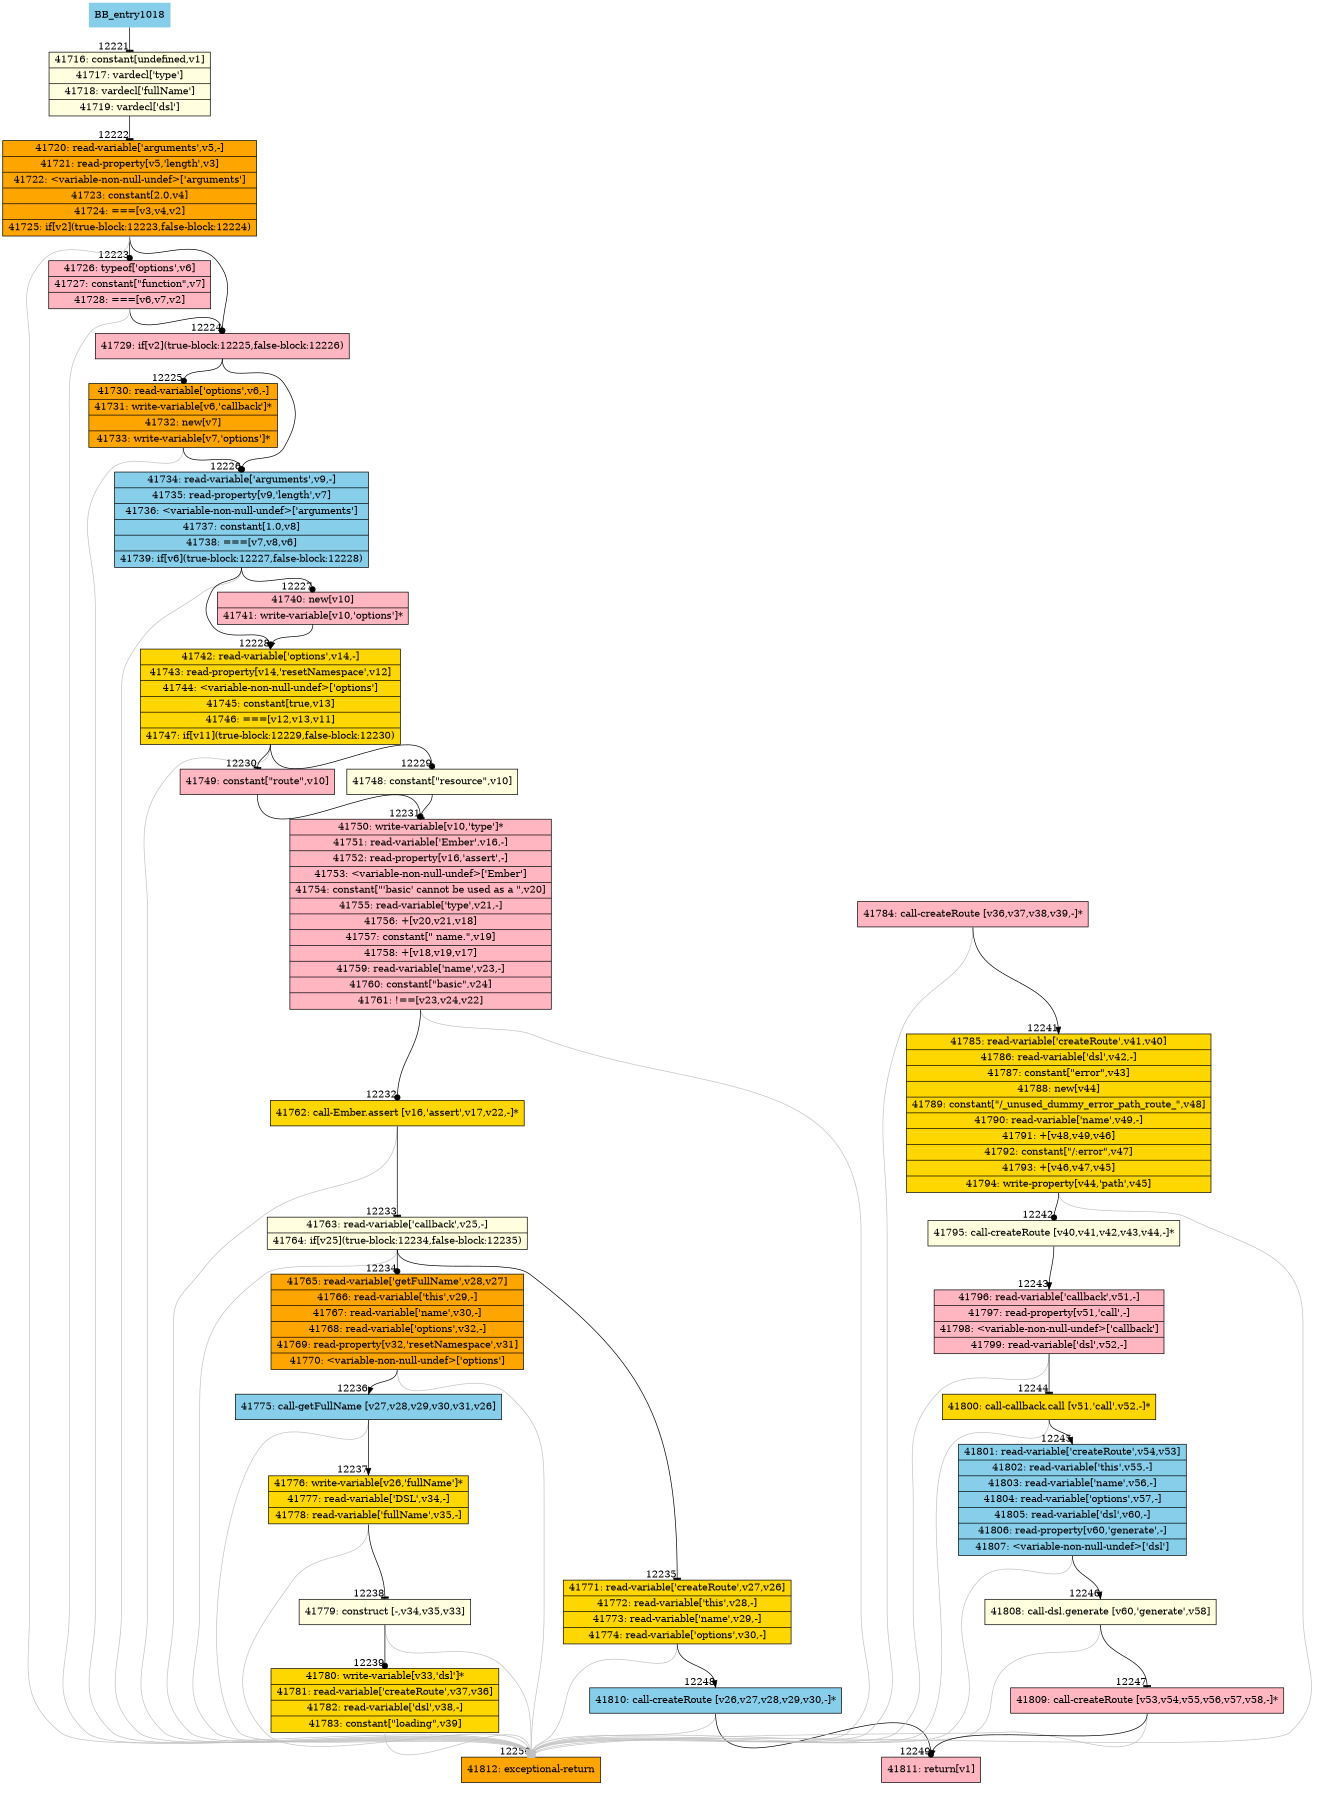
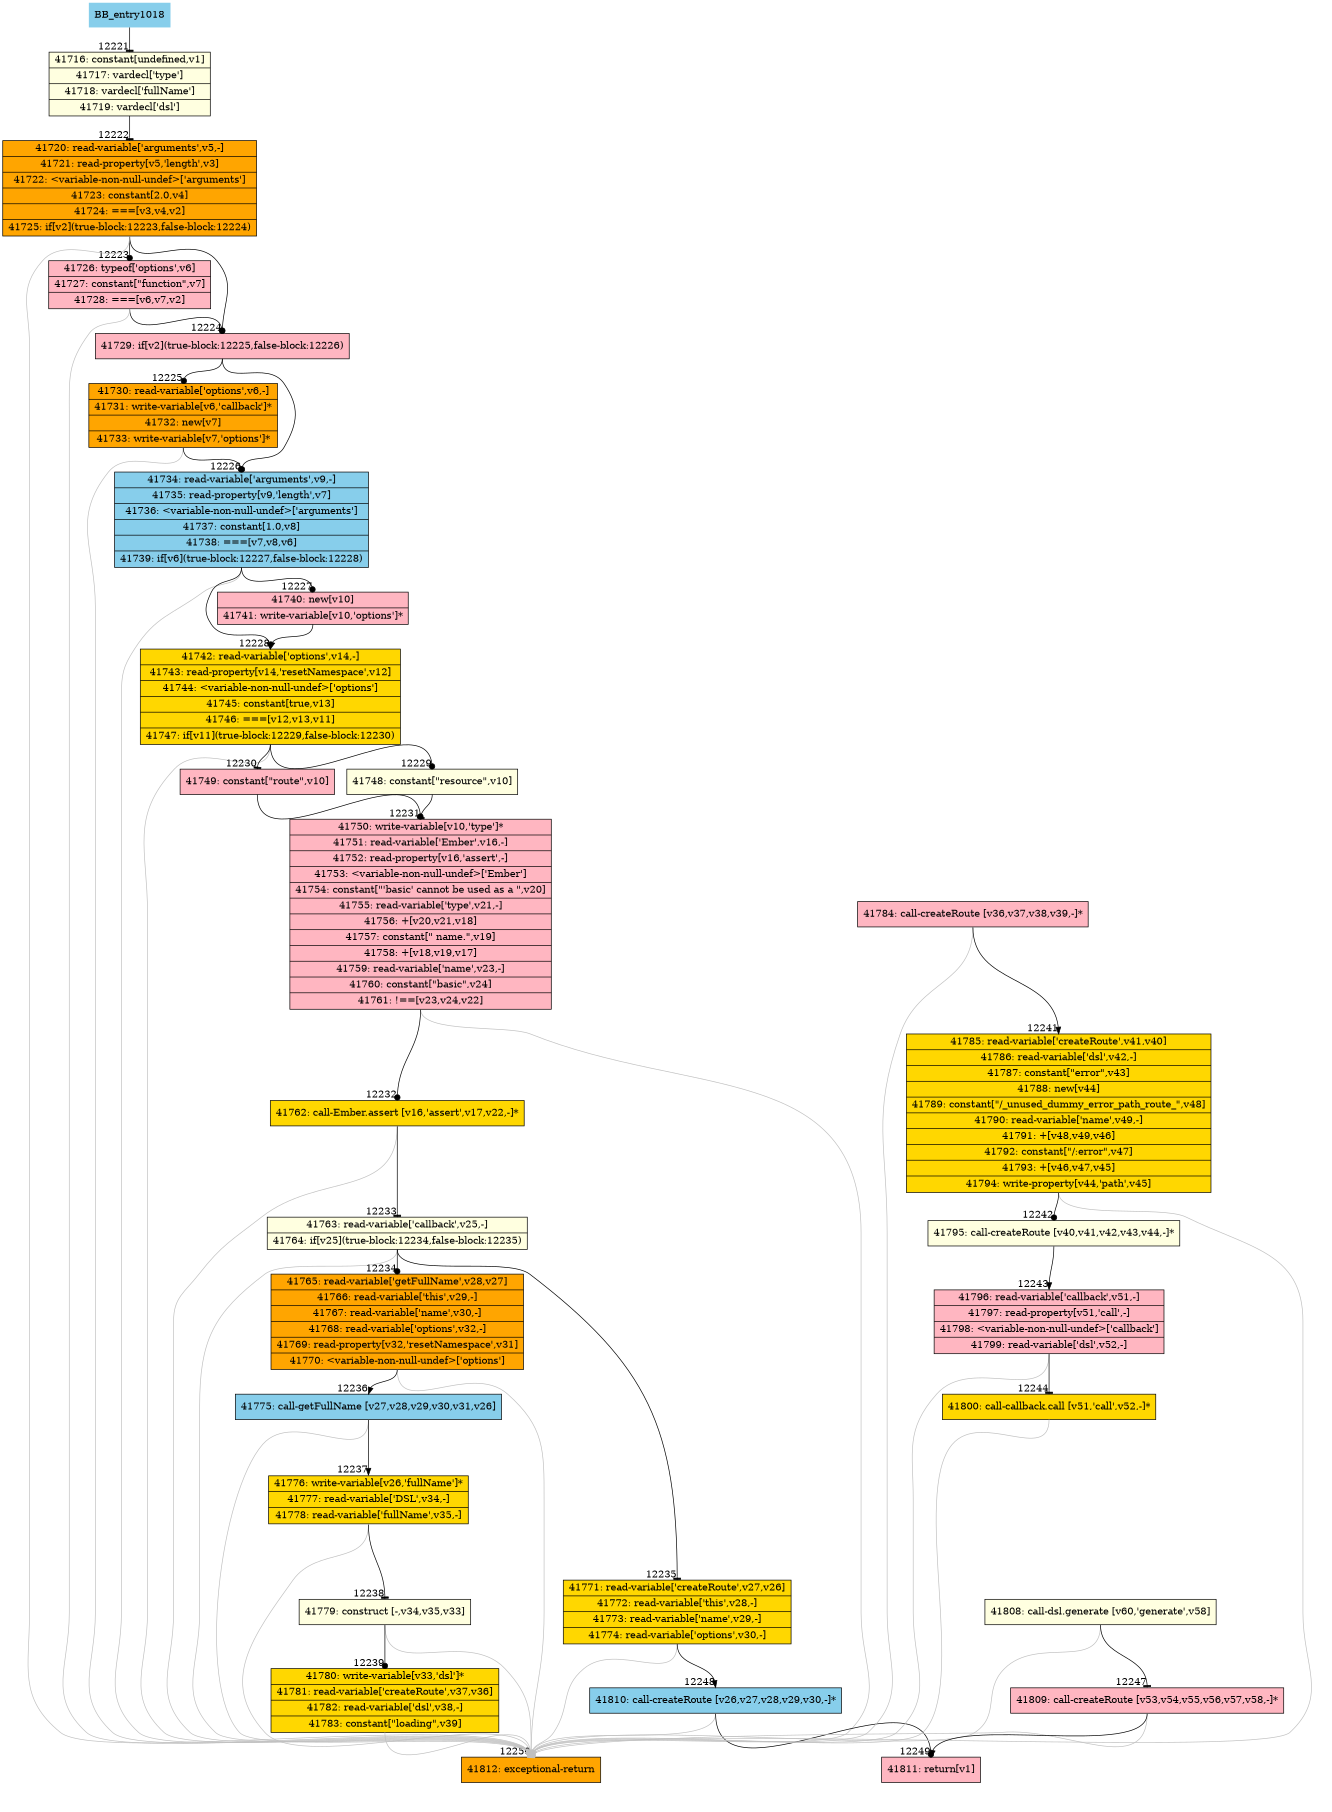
node "41801: read-variable['createRoute',v54,v53]": removed
